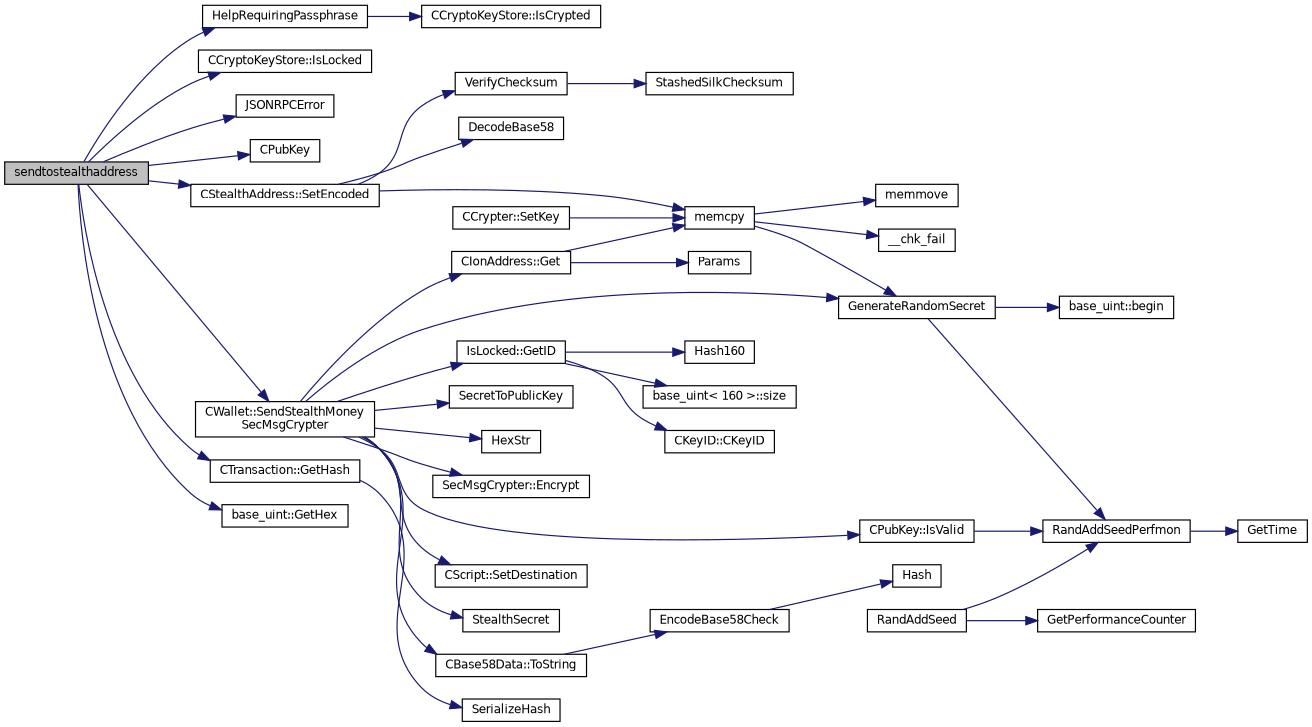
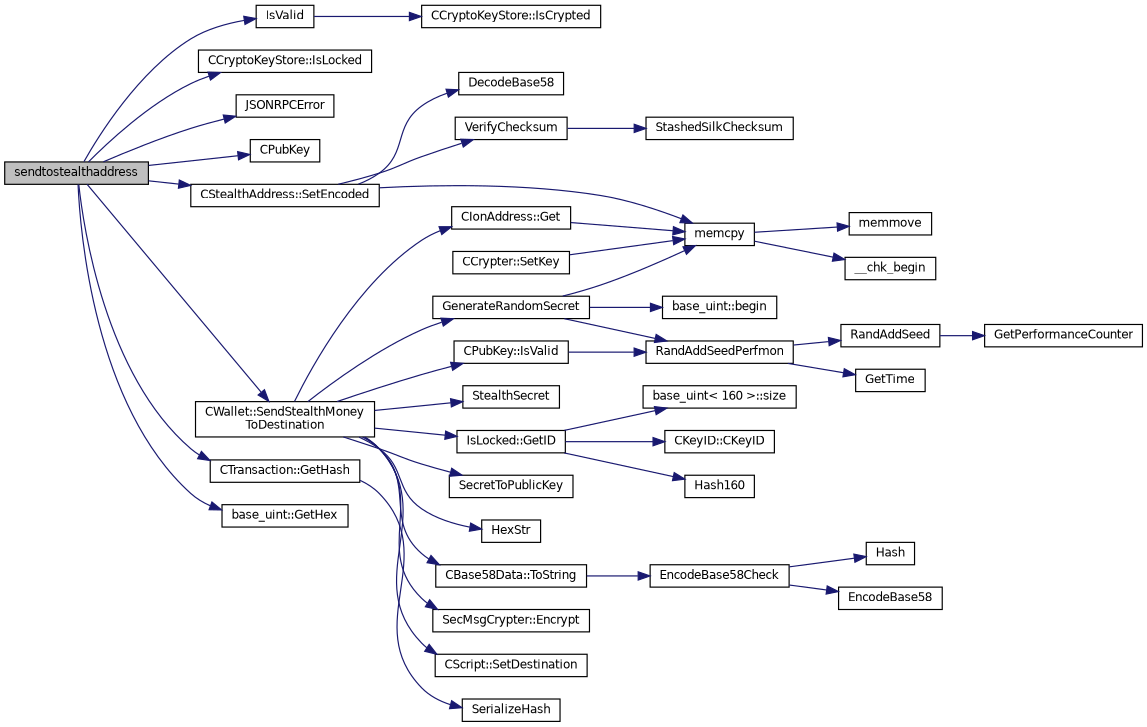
node "HelpRequiringPassphrase": label "HelpRequiringPassphrase" -> "IsValid"
node "__chk_fail": label "__chk_fail" -> "__chk_begin"
edge "memcpy" -> "GenerateRandomSecret": reversed
node "Params": removed
node "CWallet::SendStealthMoney SecMsgCrypter": label "CWallet::SendStealthMoney SecMsgCrypter" -> "CWallet::SendStealthMoney ToDestination"
edge "RandAddSeed" -> "RandAddSeedPerfmon": reversed
node "EncodeBase58": added
